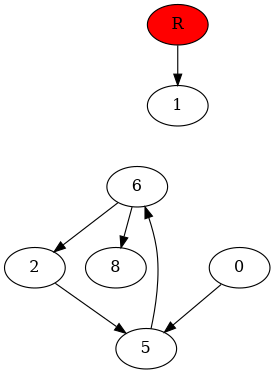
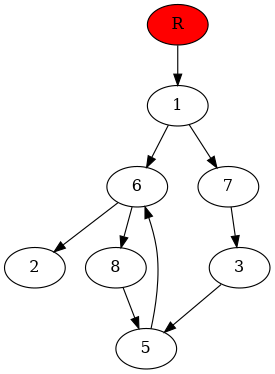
edge "1" -> "6": added
node "7": added
node "0": label "0" -> "3"
edge "2" -> "5": now "8" -> "5"
